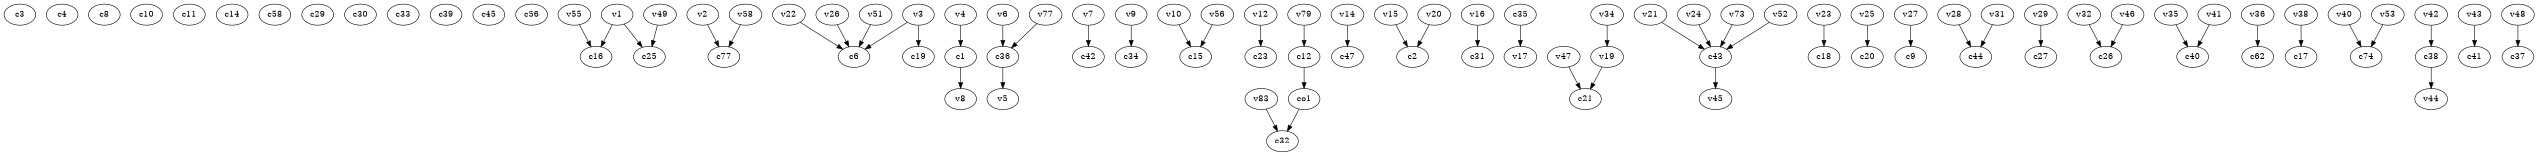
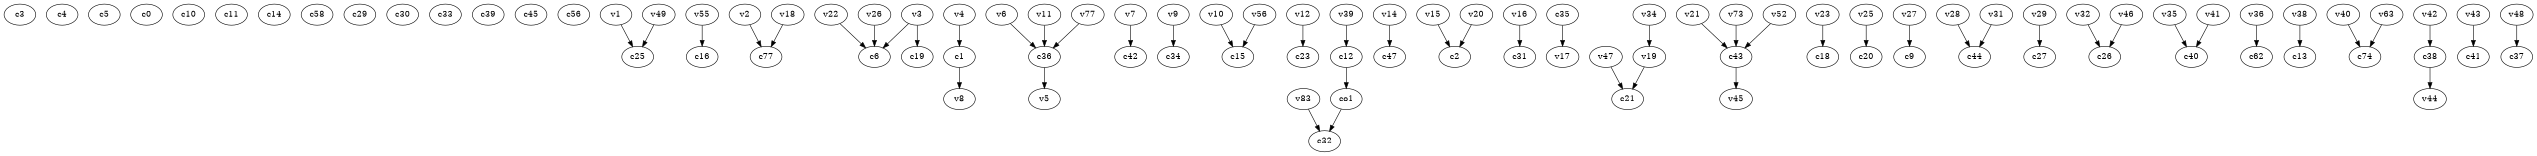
node "c8": label "c8" -> "c0"
node "c5": added
node "v58": label "v58" -> "v18"
node "v51": removed
node "v11": added
node "v79": label "v79" -> "v39"
node "v24": removed
node "v53": label "v53" -> "v63"
edge "v1" -> "c16": removed
node "c17": label "c17" -> "c13"
